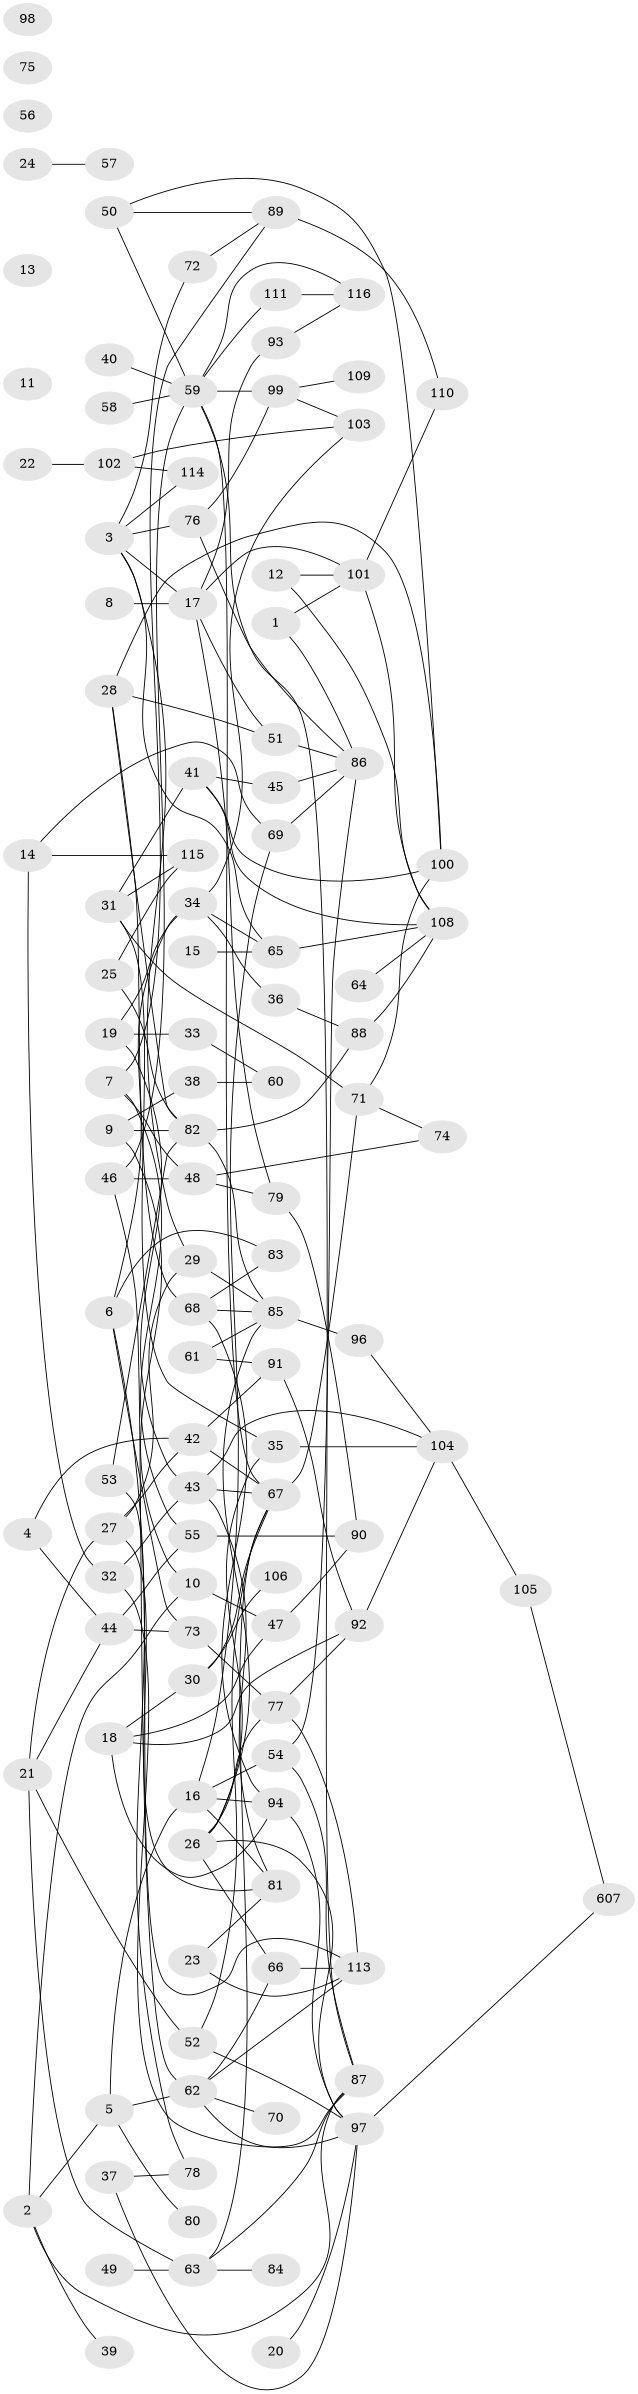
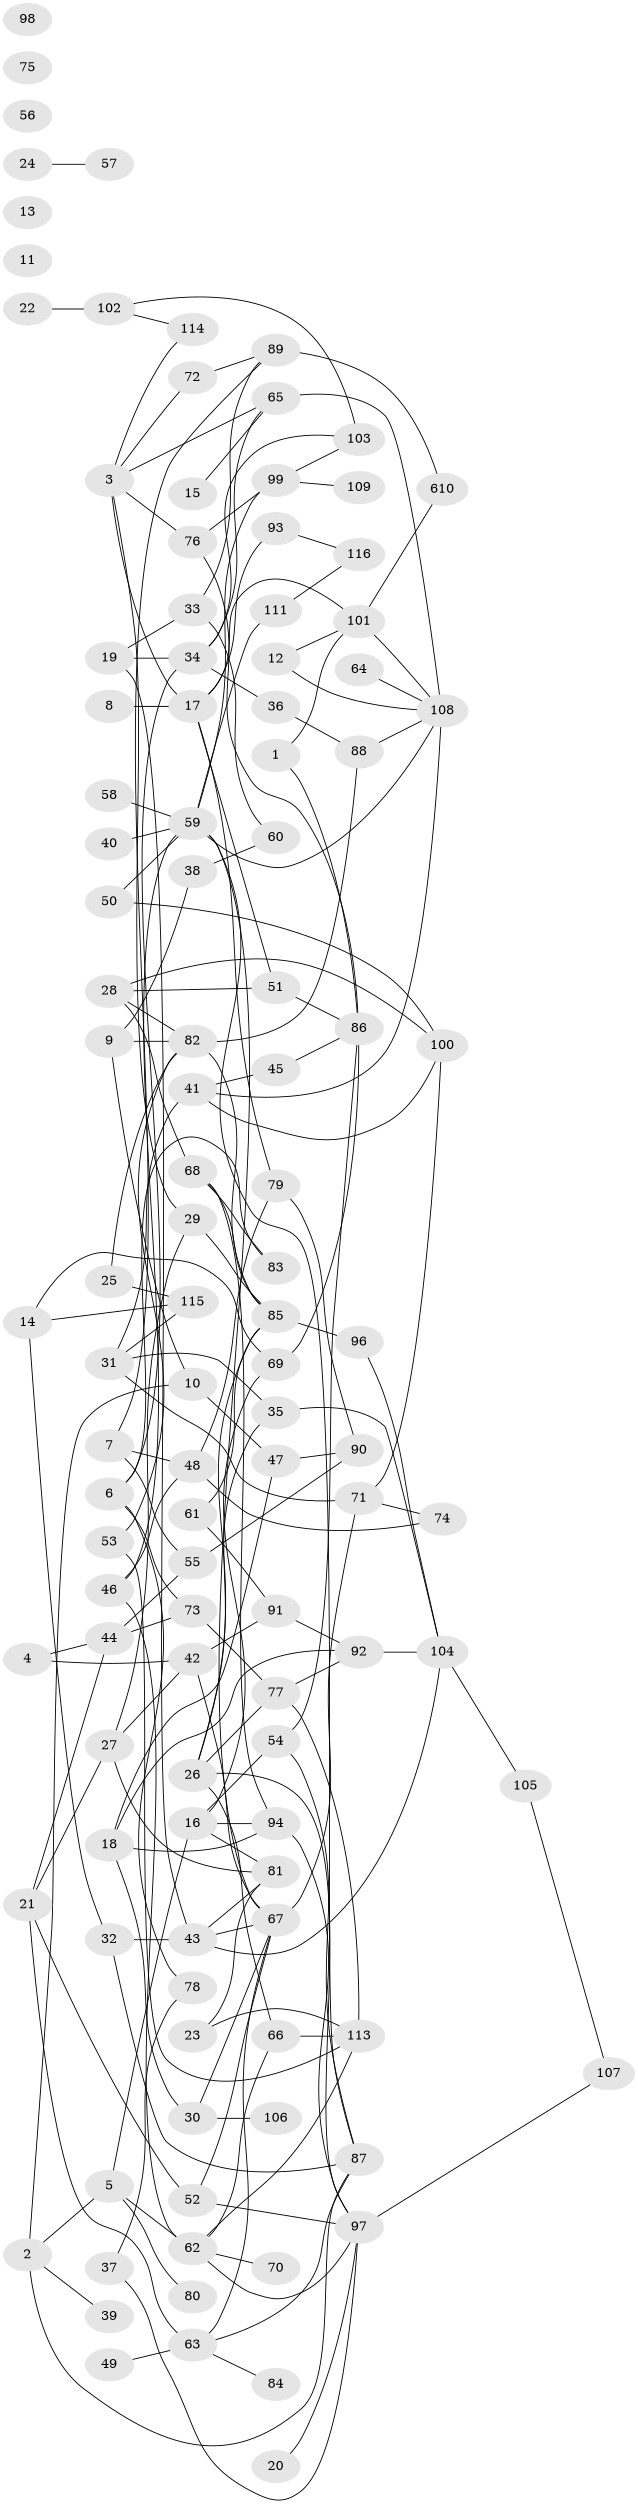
edge "50" -- "89": now "33" -- "89"
edge "116" -- "59": now "108" -- "59"
node "110": label "110" -> "610"
node "607": label "607" -> "107"
